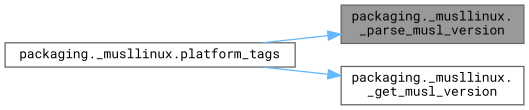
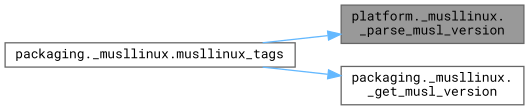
node "packaging._musllinux. _parse_musl_version": label "packaging._musllinux. _parse_musl_version" -> "platform._musllinux. _parse_musl_version"
node "packaging._musllinux.platform_tags": label "packaging._musllinux.platform_tags" -> "packaging._musllinux.musllinux_tags"
